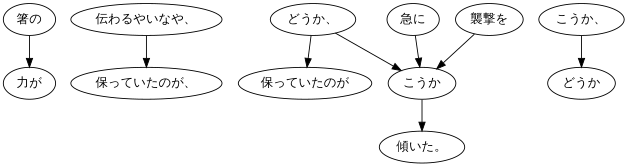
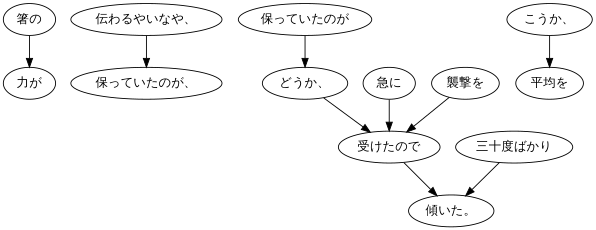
edge "どうか、" -> "保っていたのが": reversed
node "こうか": label "こうか" -> "受けたので"
node "どうか": label "どうか" -> "平均を"
node "三十度ばかり": added
